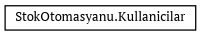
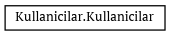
node "StokOtomasyanu.Kullanicilar": label "StokOtomasyanu.Kullanicilar" -> "Kullanicilar.Kullanicilar"
